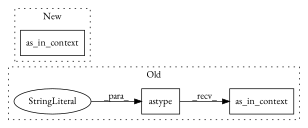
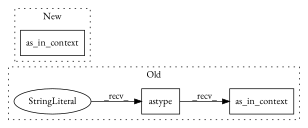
edge "StringLiteral" -> "astype": label "_para_" -> "_recv_"
